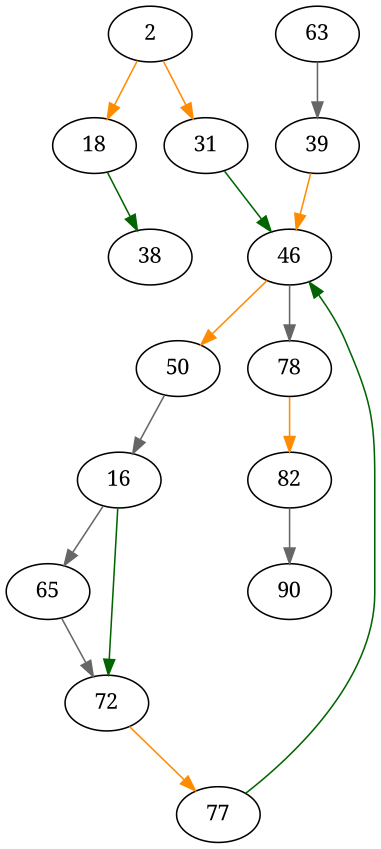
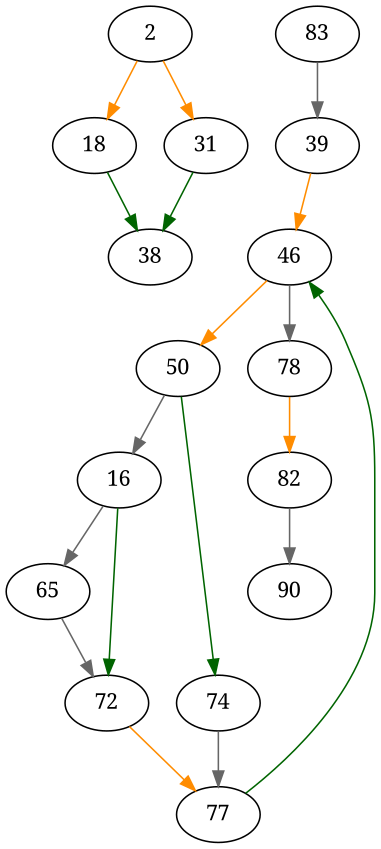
node "63": label "63" -> "83"
edge "31" -> "46": now "31" -> "38"
node "74": added
